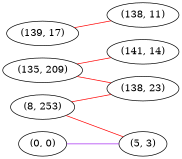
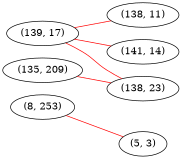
edge "(141, 14)" -- "(135, 209)": now "(141, 14)" -- "(139, 17)"
edge "(138, 23)" -- "(8, 253)": now "(138, 23)" -- "(139, 17)"
node "(0, 0)": removed
